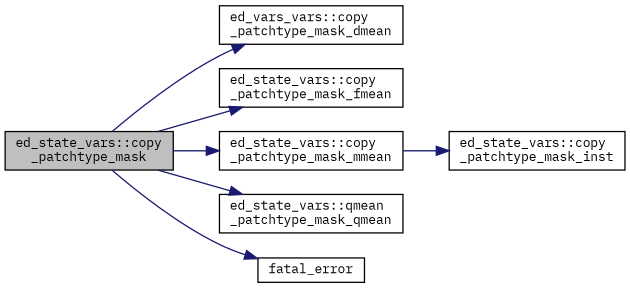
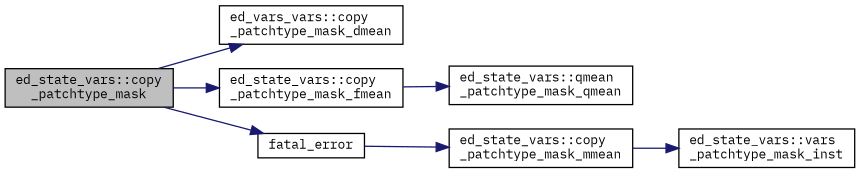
edge "ed_state_vars::copy _patchtype_mask" -> "ed_state_vars::copy _patchtype_mask_mmean": now "fatal_error" -> "ed_state_vars::copy _patchtype_mask_mmean"
node "ed_state_vars::copy _patchtype_mask_inst": label "ed_state_vars::copy _patchtype_mask_inst" -> "ed_state_vars::vars _patchtype_mask_inst"
edge "ed_state_vars::copy _patchtype_mask" -> "ed_state_vars::qmean _patchtype_mask_qmean": now "ed_state_vars::copy _patchtype_mask_fmean" -> "ed_state_vars::qmean _patchtype_mask_qmean"
